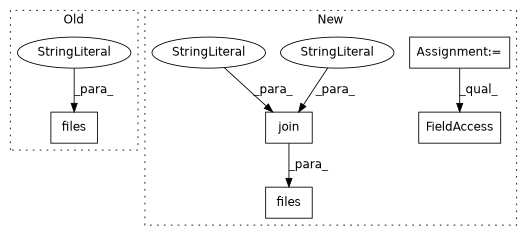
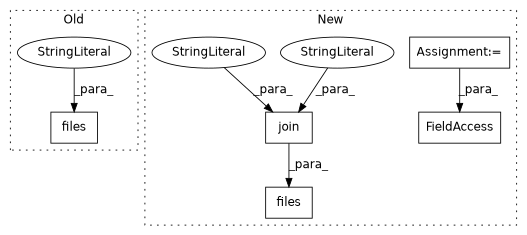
edge "Assignment:=" -> "FieldAccess": label "_qual_" -> "_para_"
